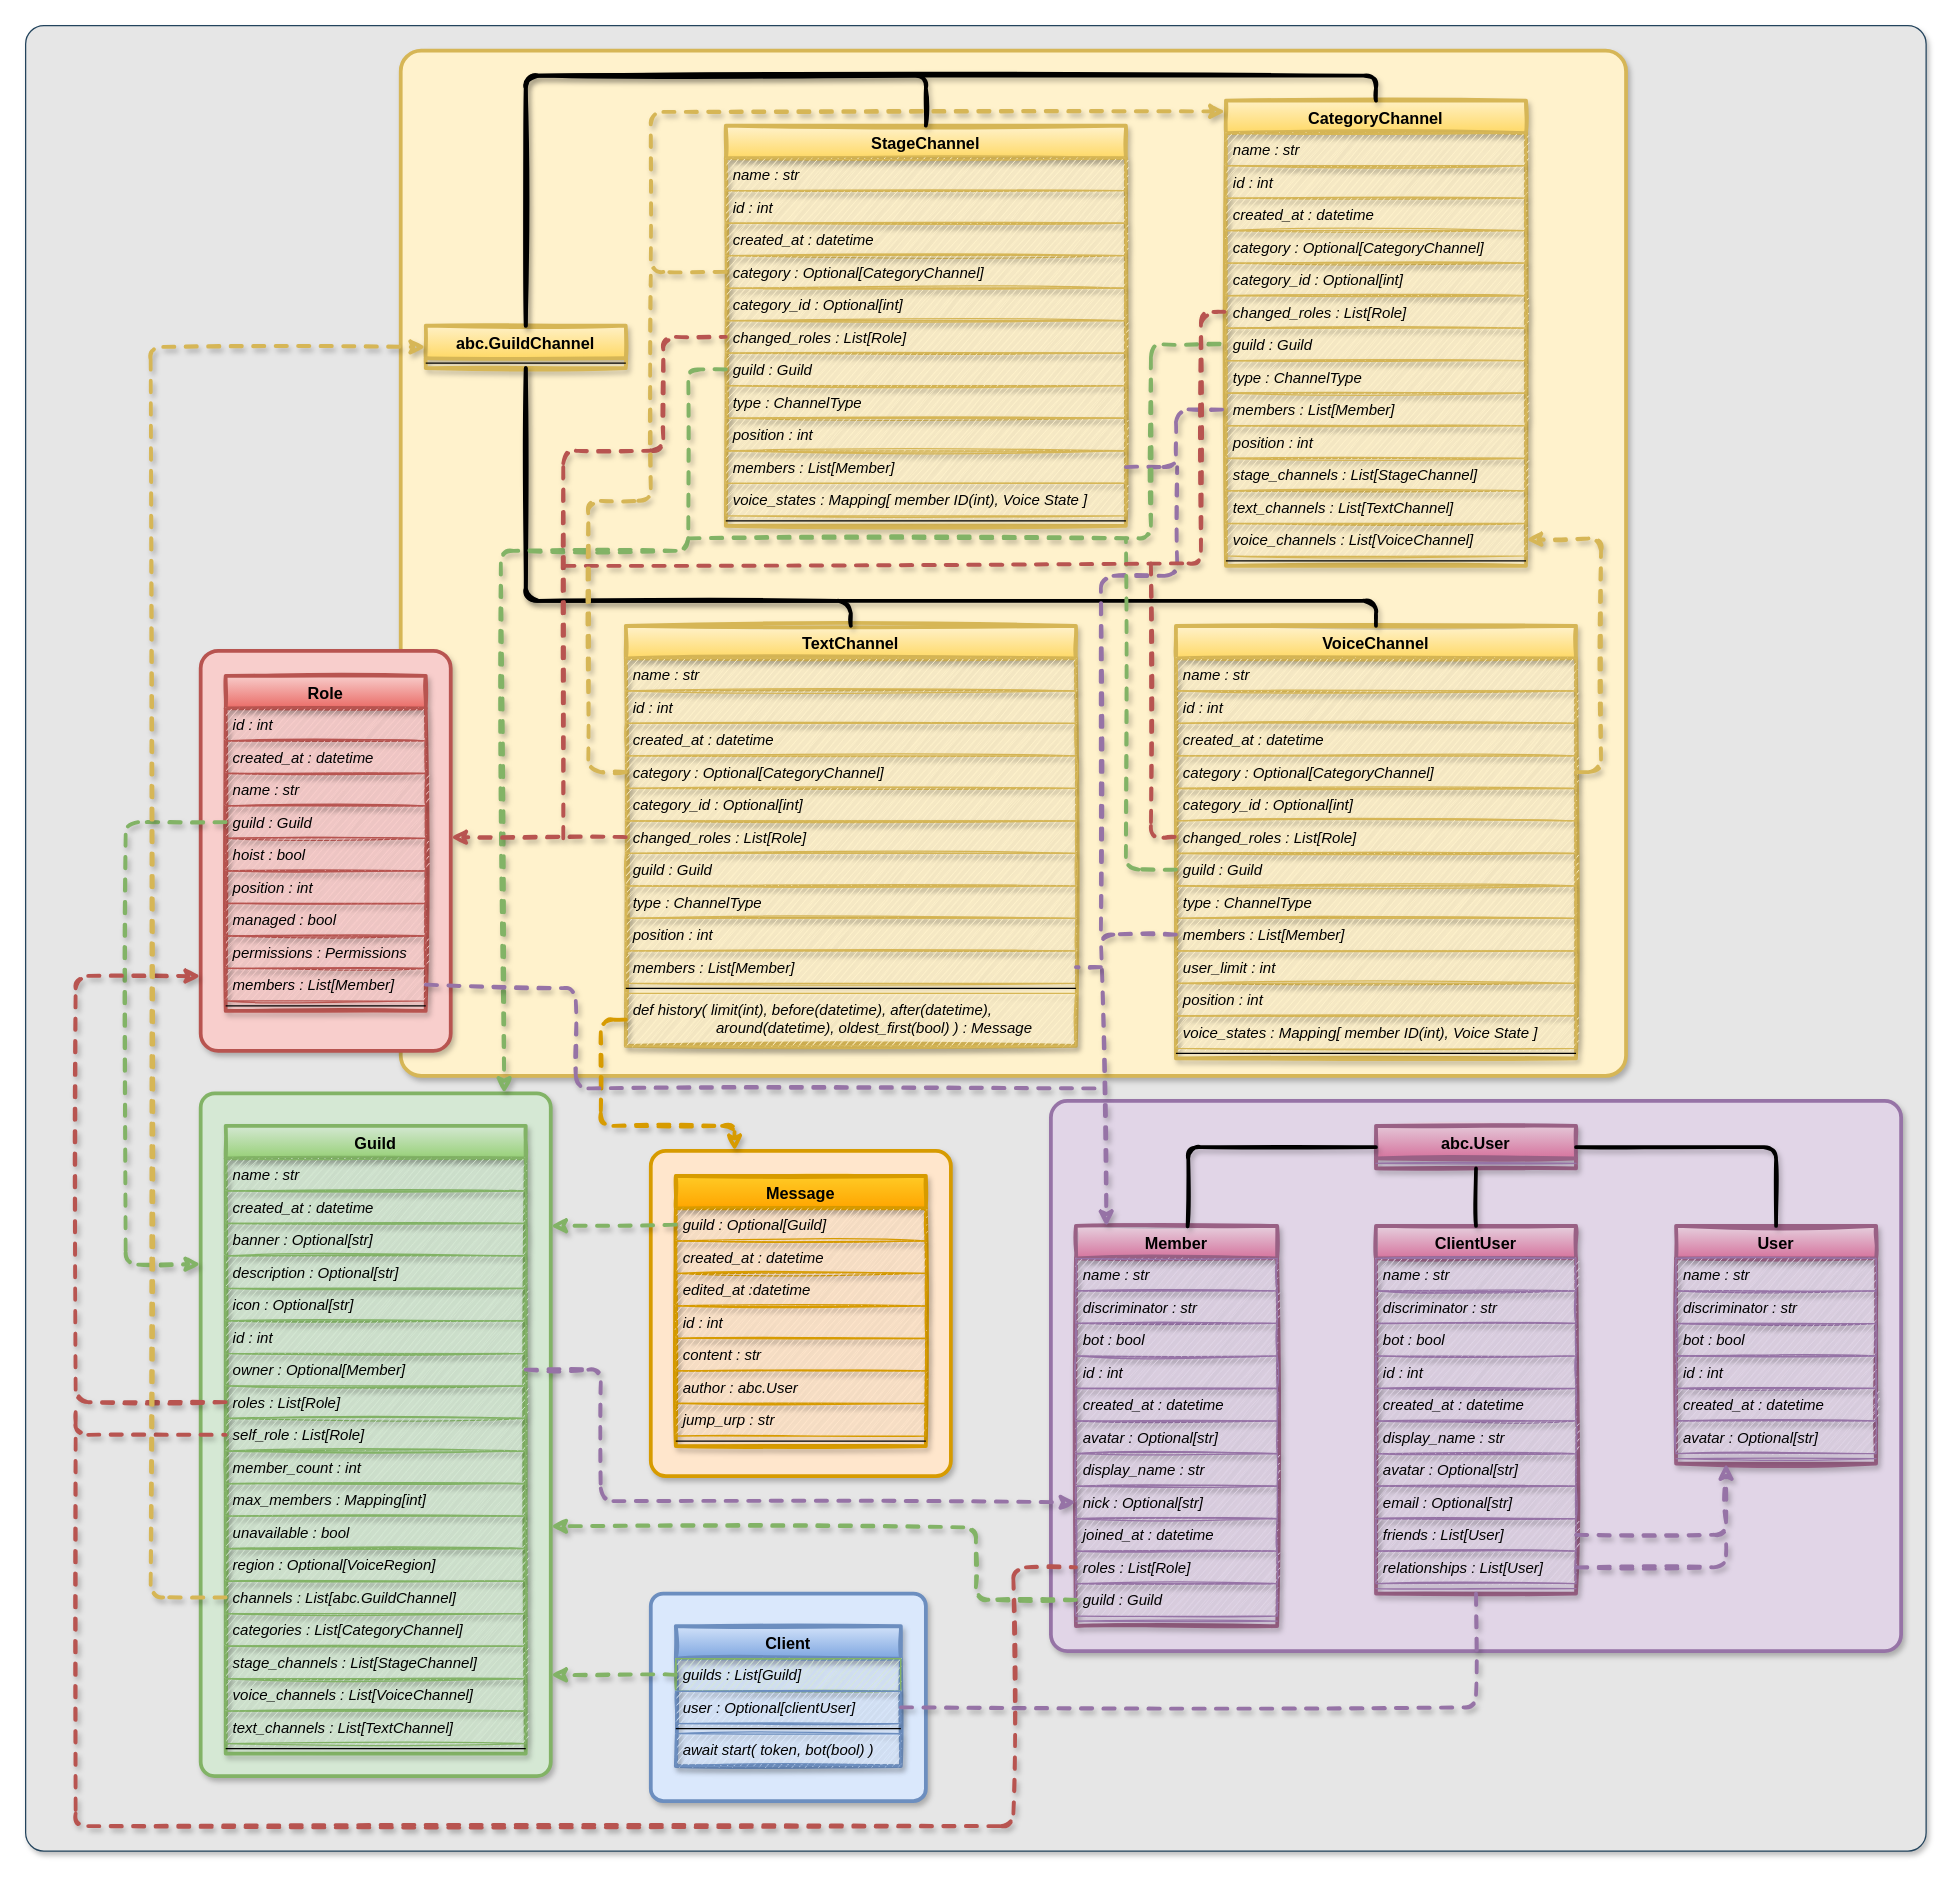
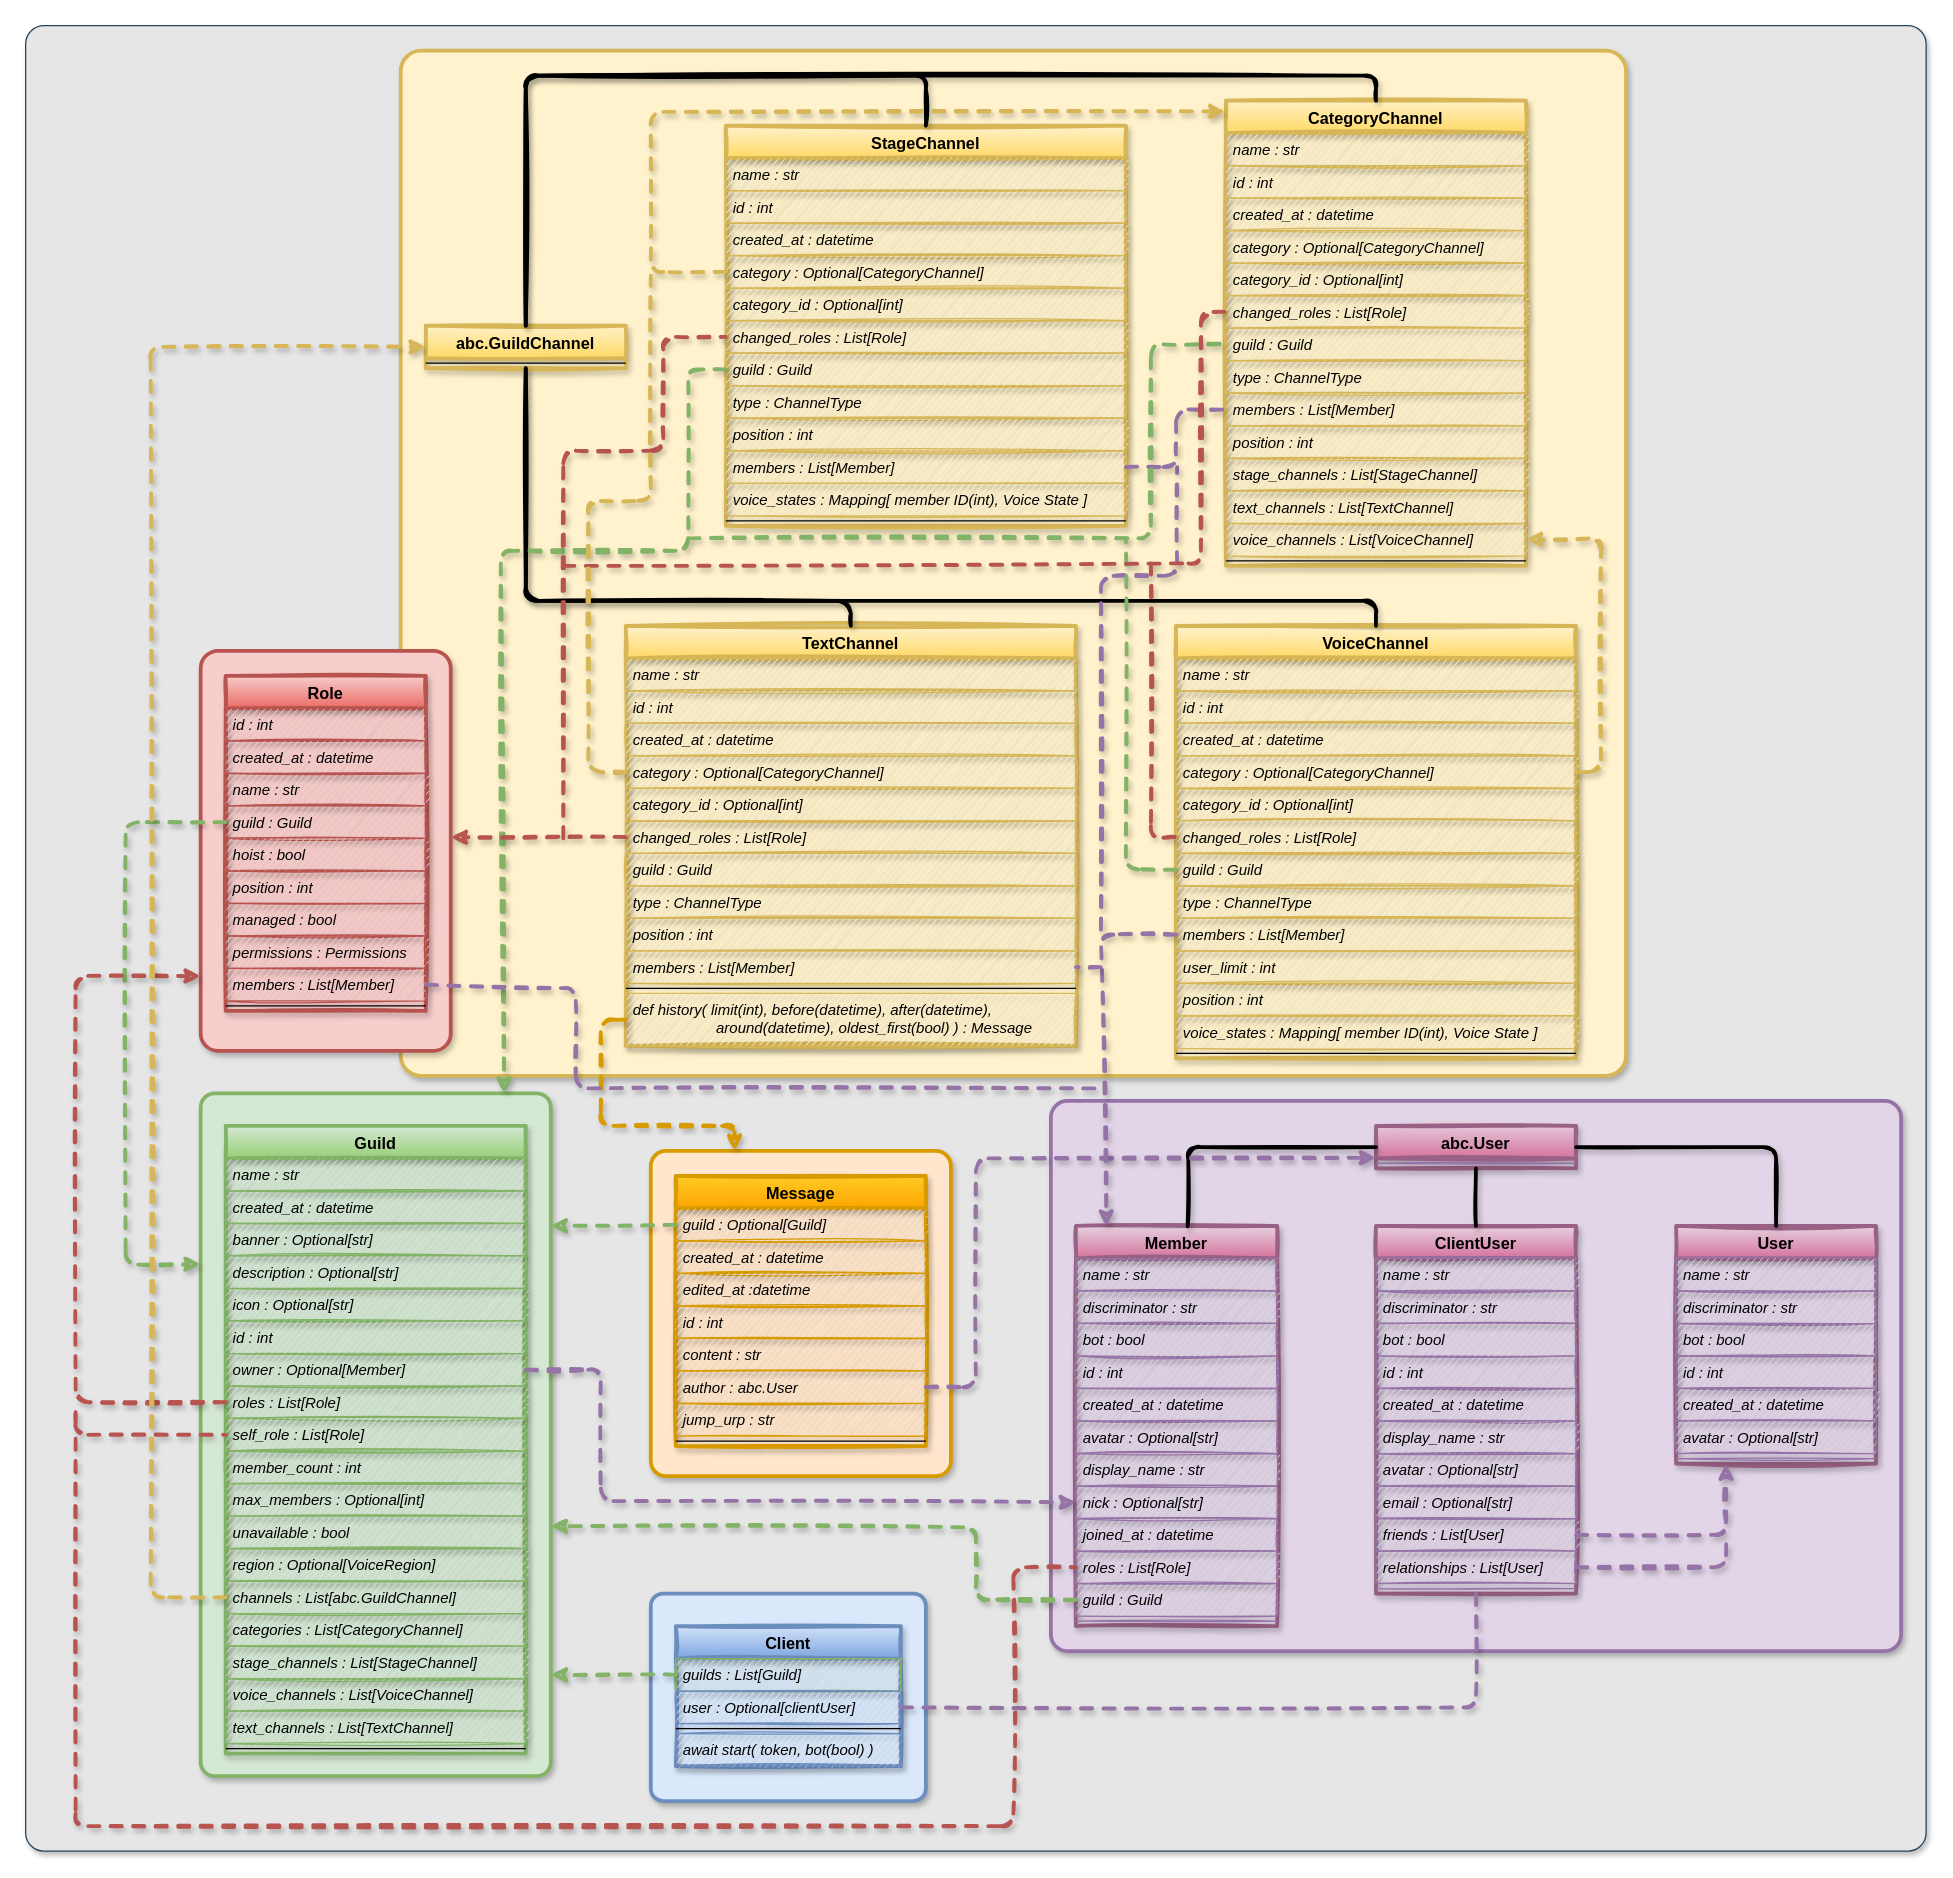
edge "author : abc.User" -> "abc.User": added
node "max_members : Mapping[int]": label "max_members : Mapping[int]" -> "max_members : Optional[int]"
